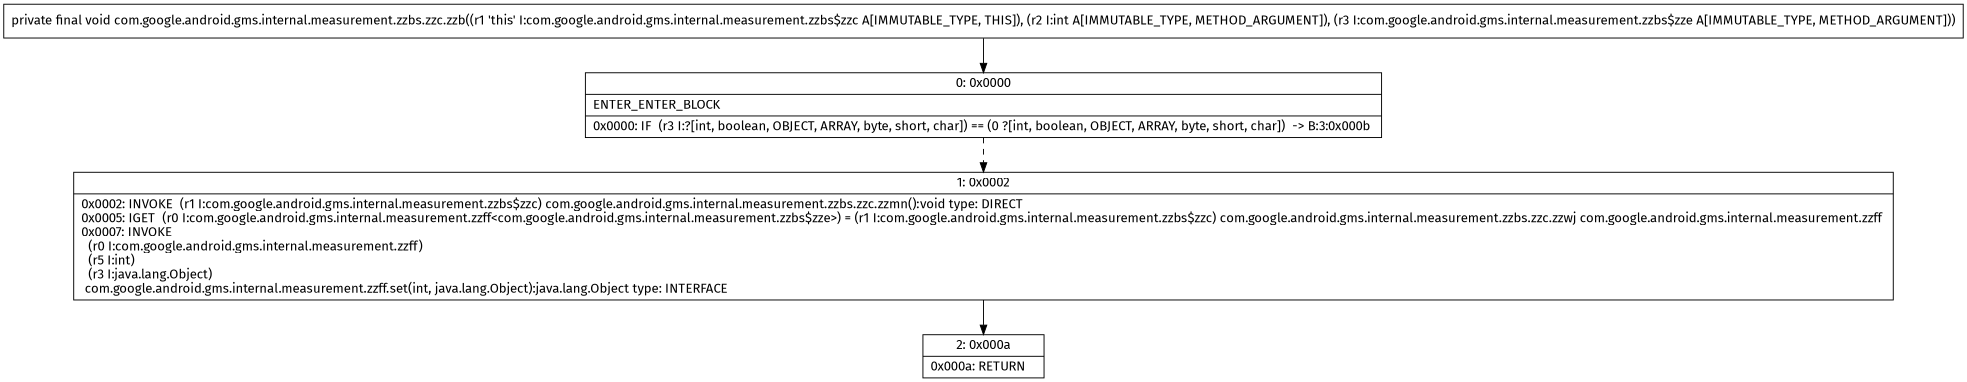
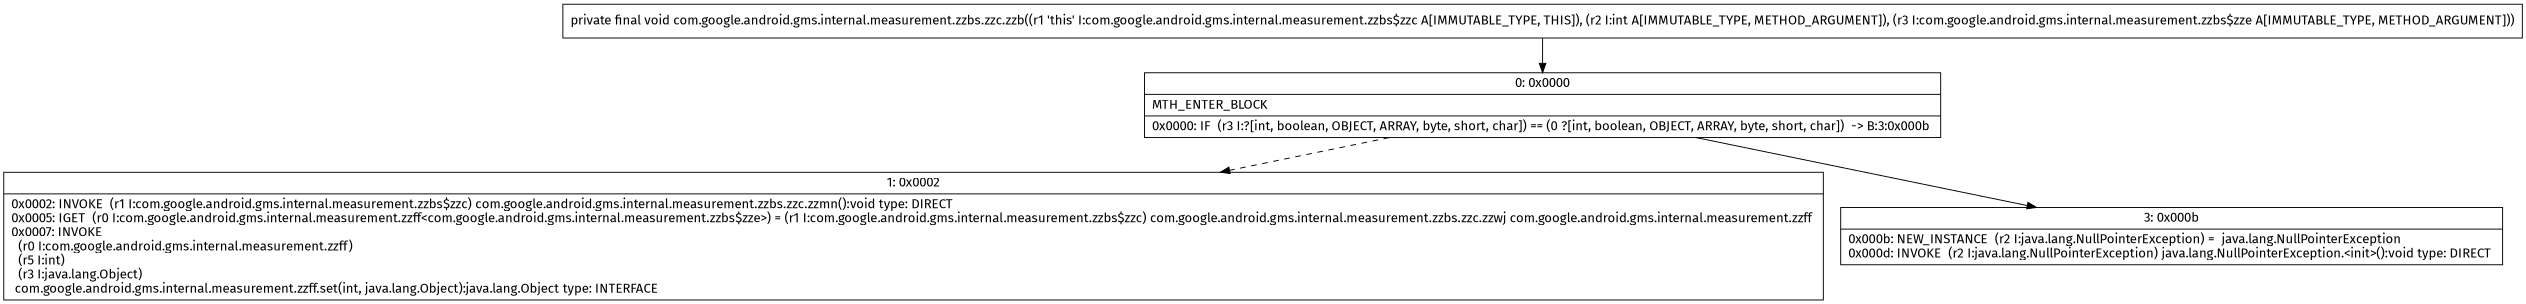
node "0: 0x0000": text "ENTER_ENTER_BLOCK" -> "MTH_ENTER_BLOCK"
node "3: 0x000b": added
node "2: 0x000a": removed
